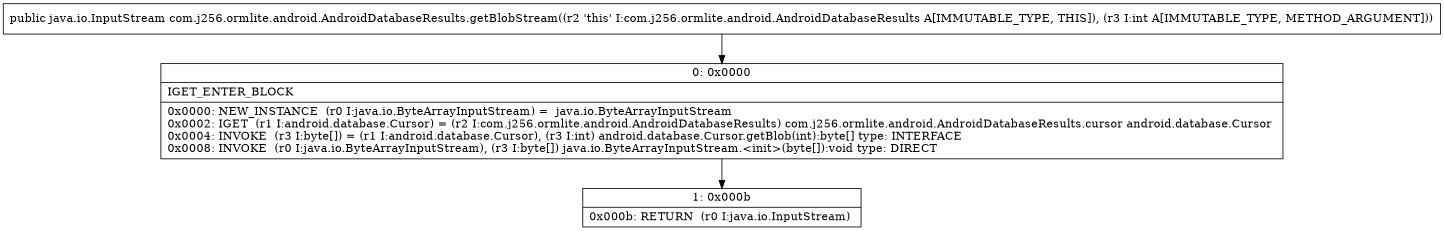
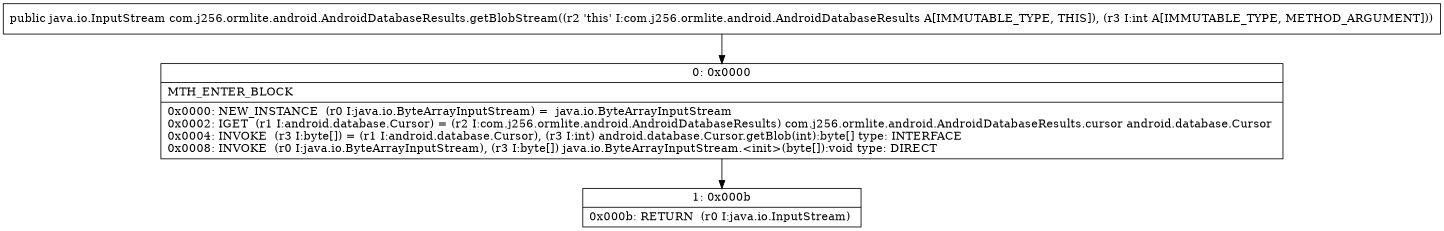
node "0: 0x0000": text "IGET_ENTER_BLOCK" -> "MTH_ENTER_BLOCK"
